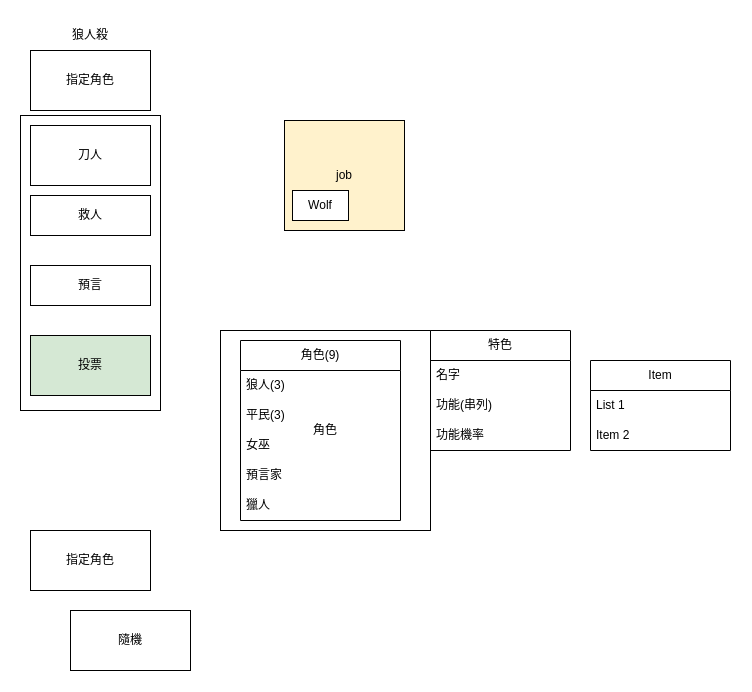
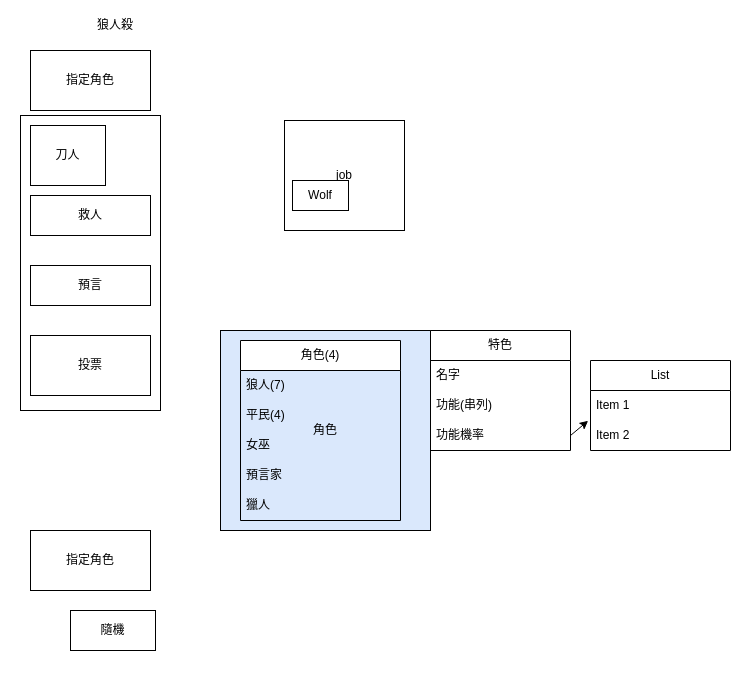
node "狼人殺": moved (91, 36) -> (116, 26)
node "刀人": size 120x60 -> 75x60
node "job": fillcolor #fff2cc -> #ffffff
node "Wolf": moved (321, 206) -> (321, 196)
node "角色(9)": label "角色(9)" -> "角色(4)"
node "投票": fillcolor #d5e8d4 -> #ffffff
node "Item": label "Item" -> "List"
node "狼人(3)": label "狼人(3)" -> "狼人(7)"
node "List 1": label "List 1" -> "Item 1"
node "平民(3)": label "平民(3)" -> "平民(4)"
edge "功能機率" -> "Item 2": added
node "角色": fillcolor #ffffff -> #dae8fc
node "隨機": size 120x60 -> 85x40
